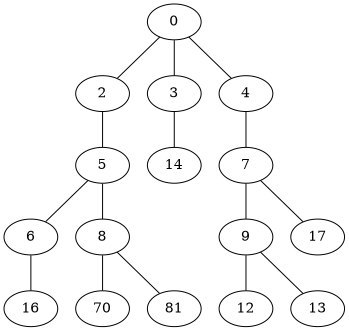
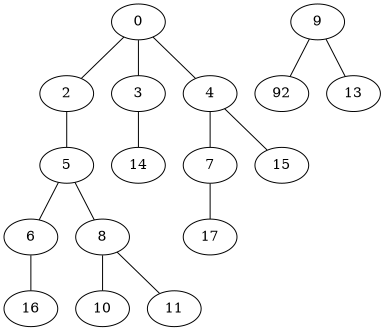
node "15": added
edge "7" -- "9": removed
node "70": label "70" -> "10"
node "81": label "81" -> "11"
node "12": label "12" -> "92"
